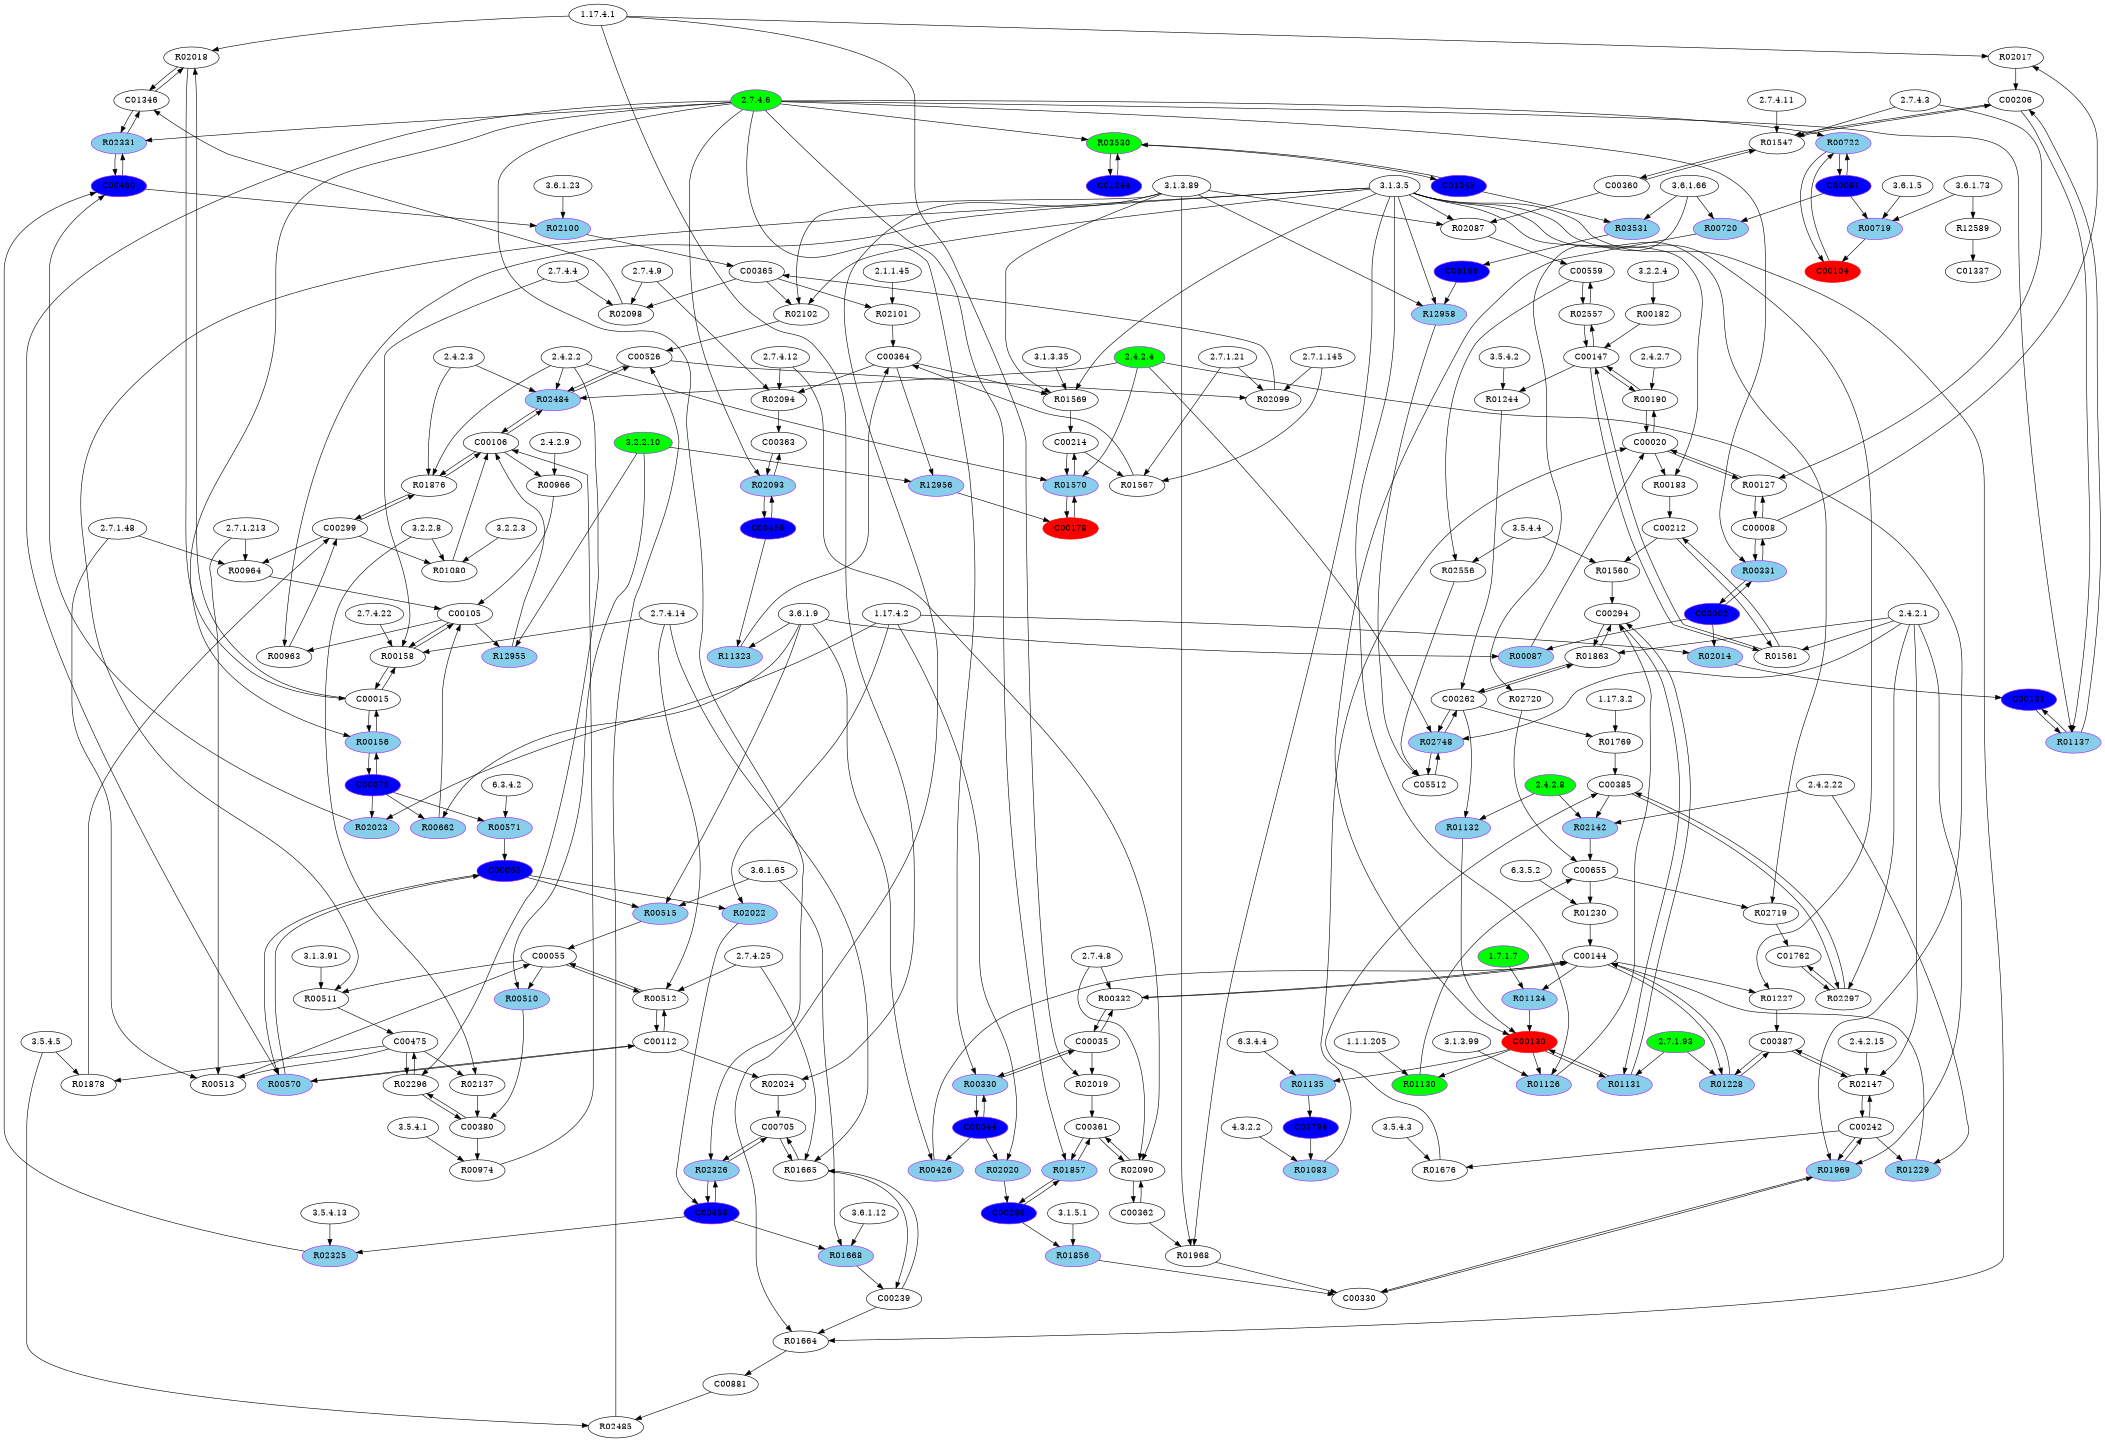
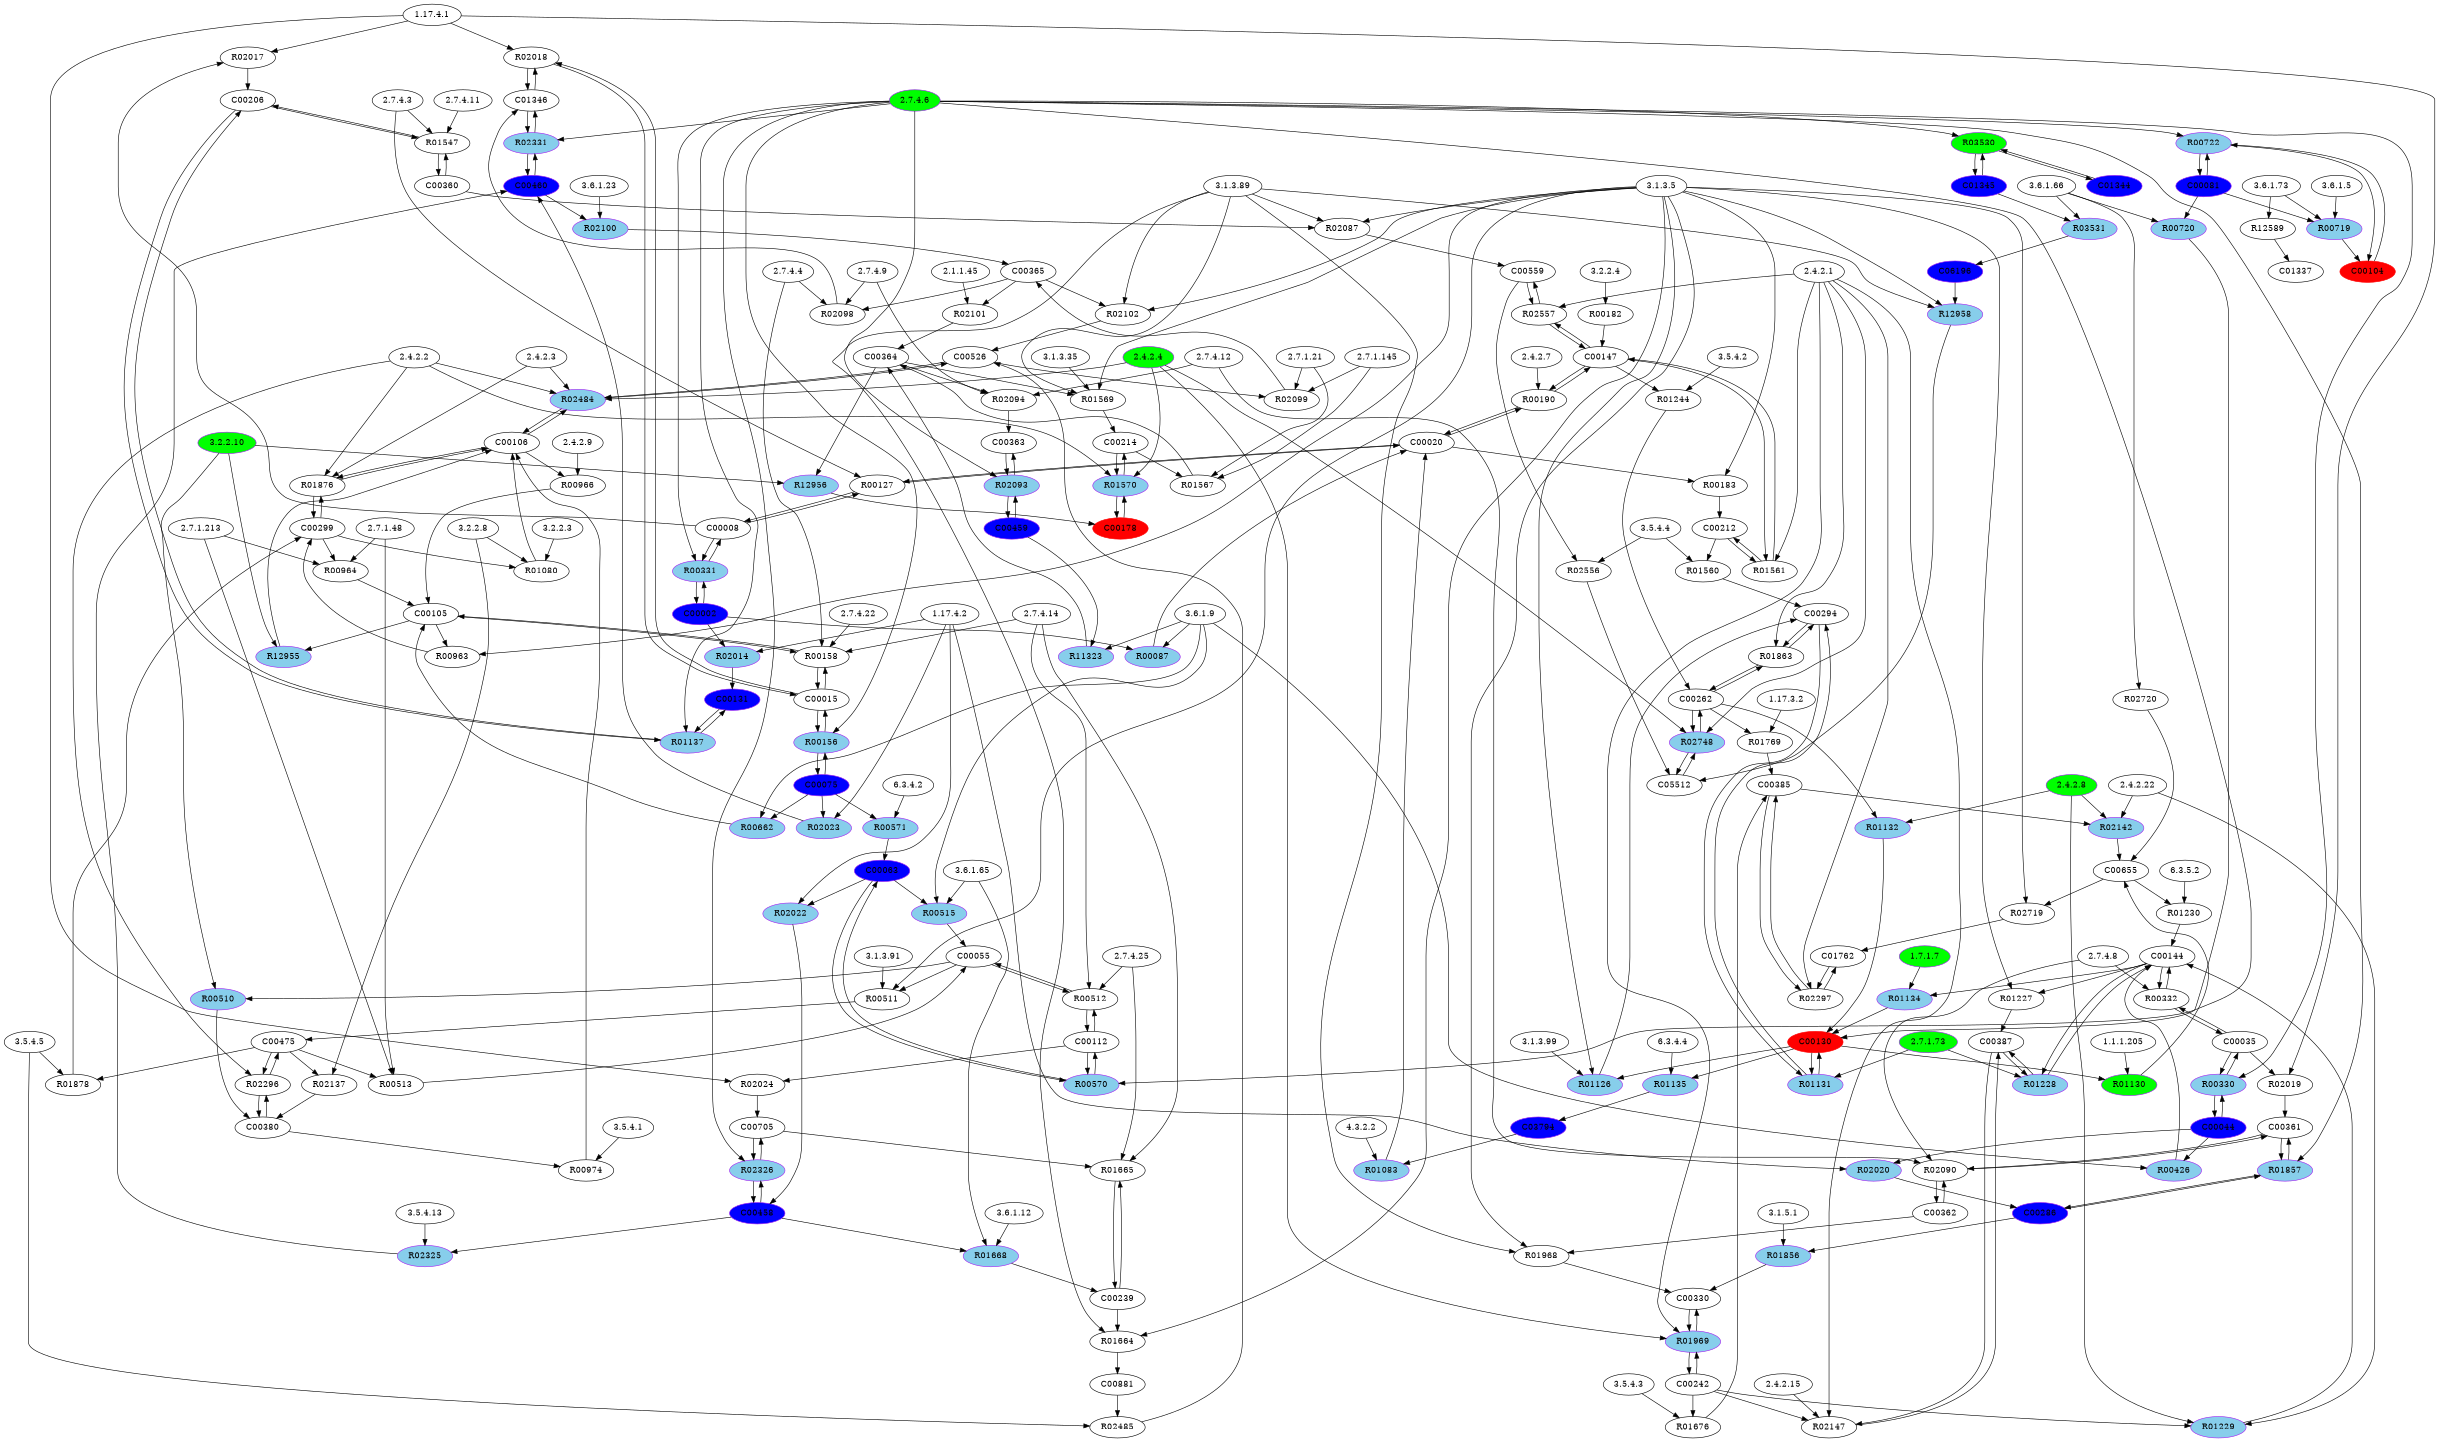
edge "2.4.2.1" -> "R02557": added
node "2.7.1.93": label "2.7.1.93" -> "2.7.1.73"
edge "R02147" -> "C00242": removed
edge "2.4.2.8" -> "R01229": added
edge "R01665" -> "C00705": removed
